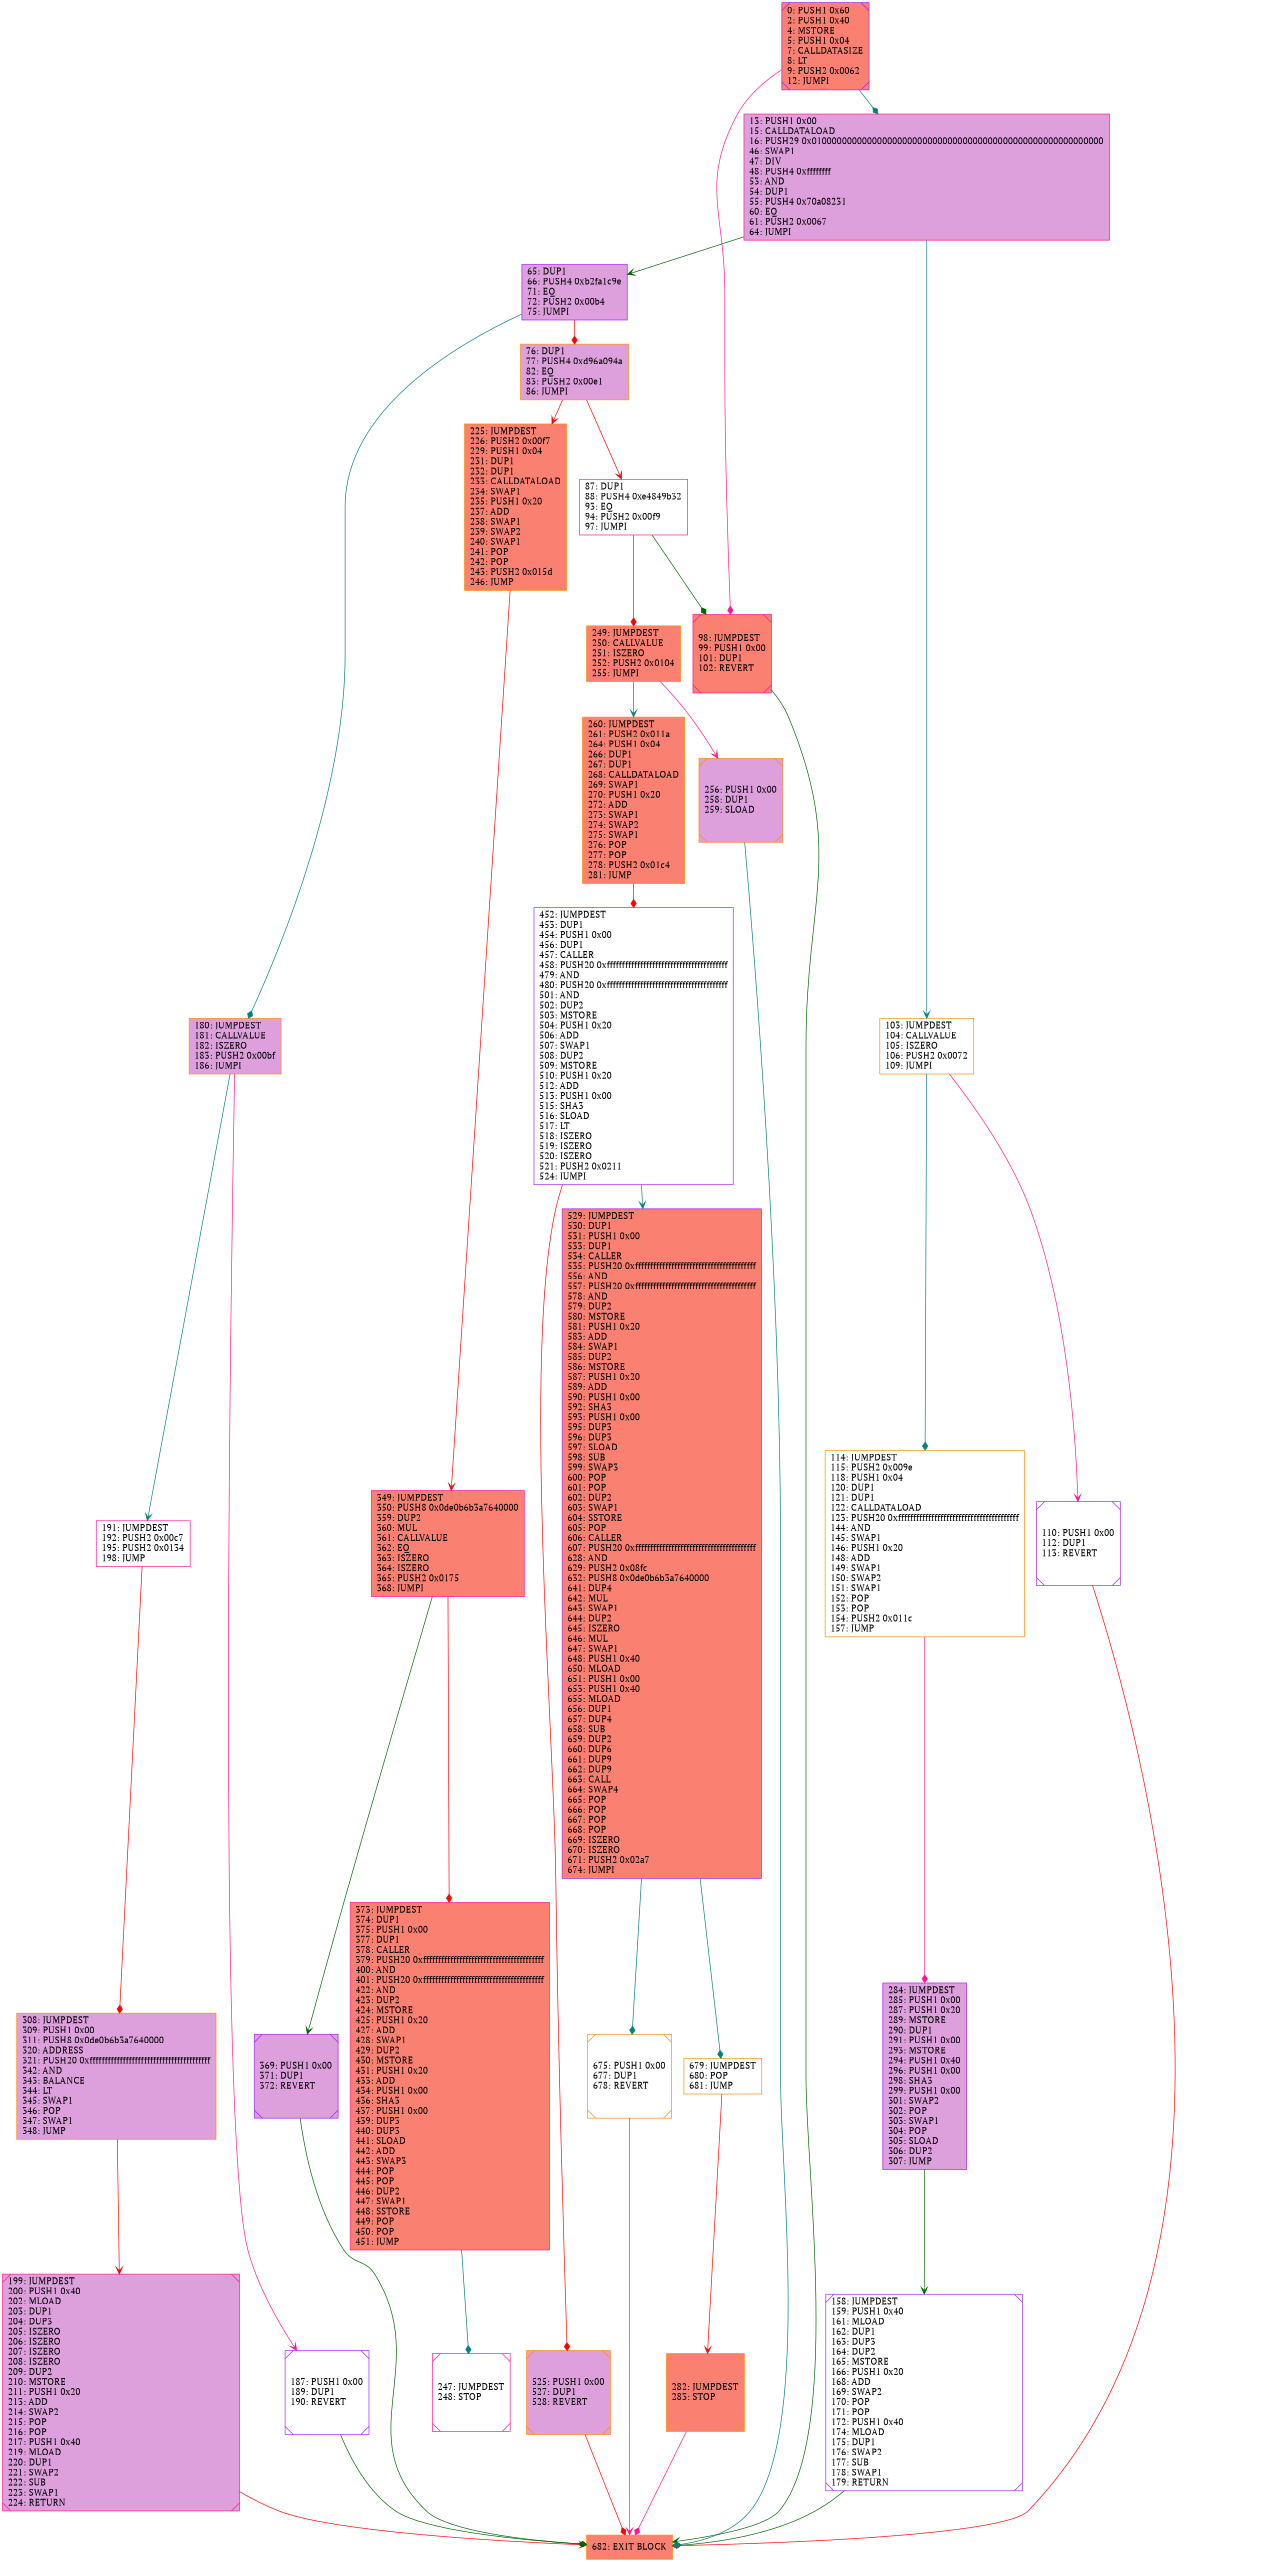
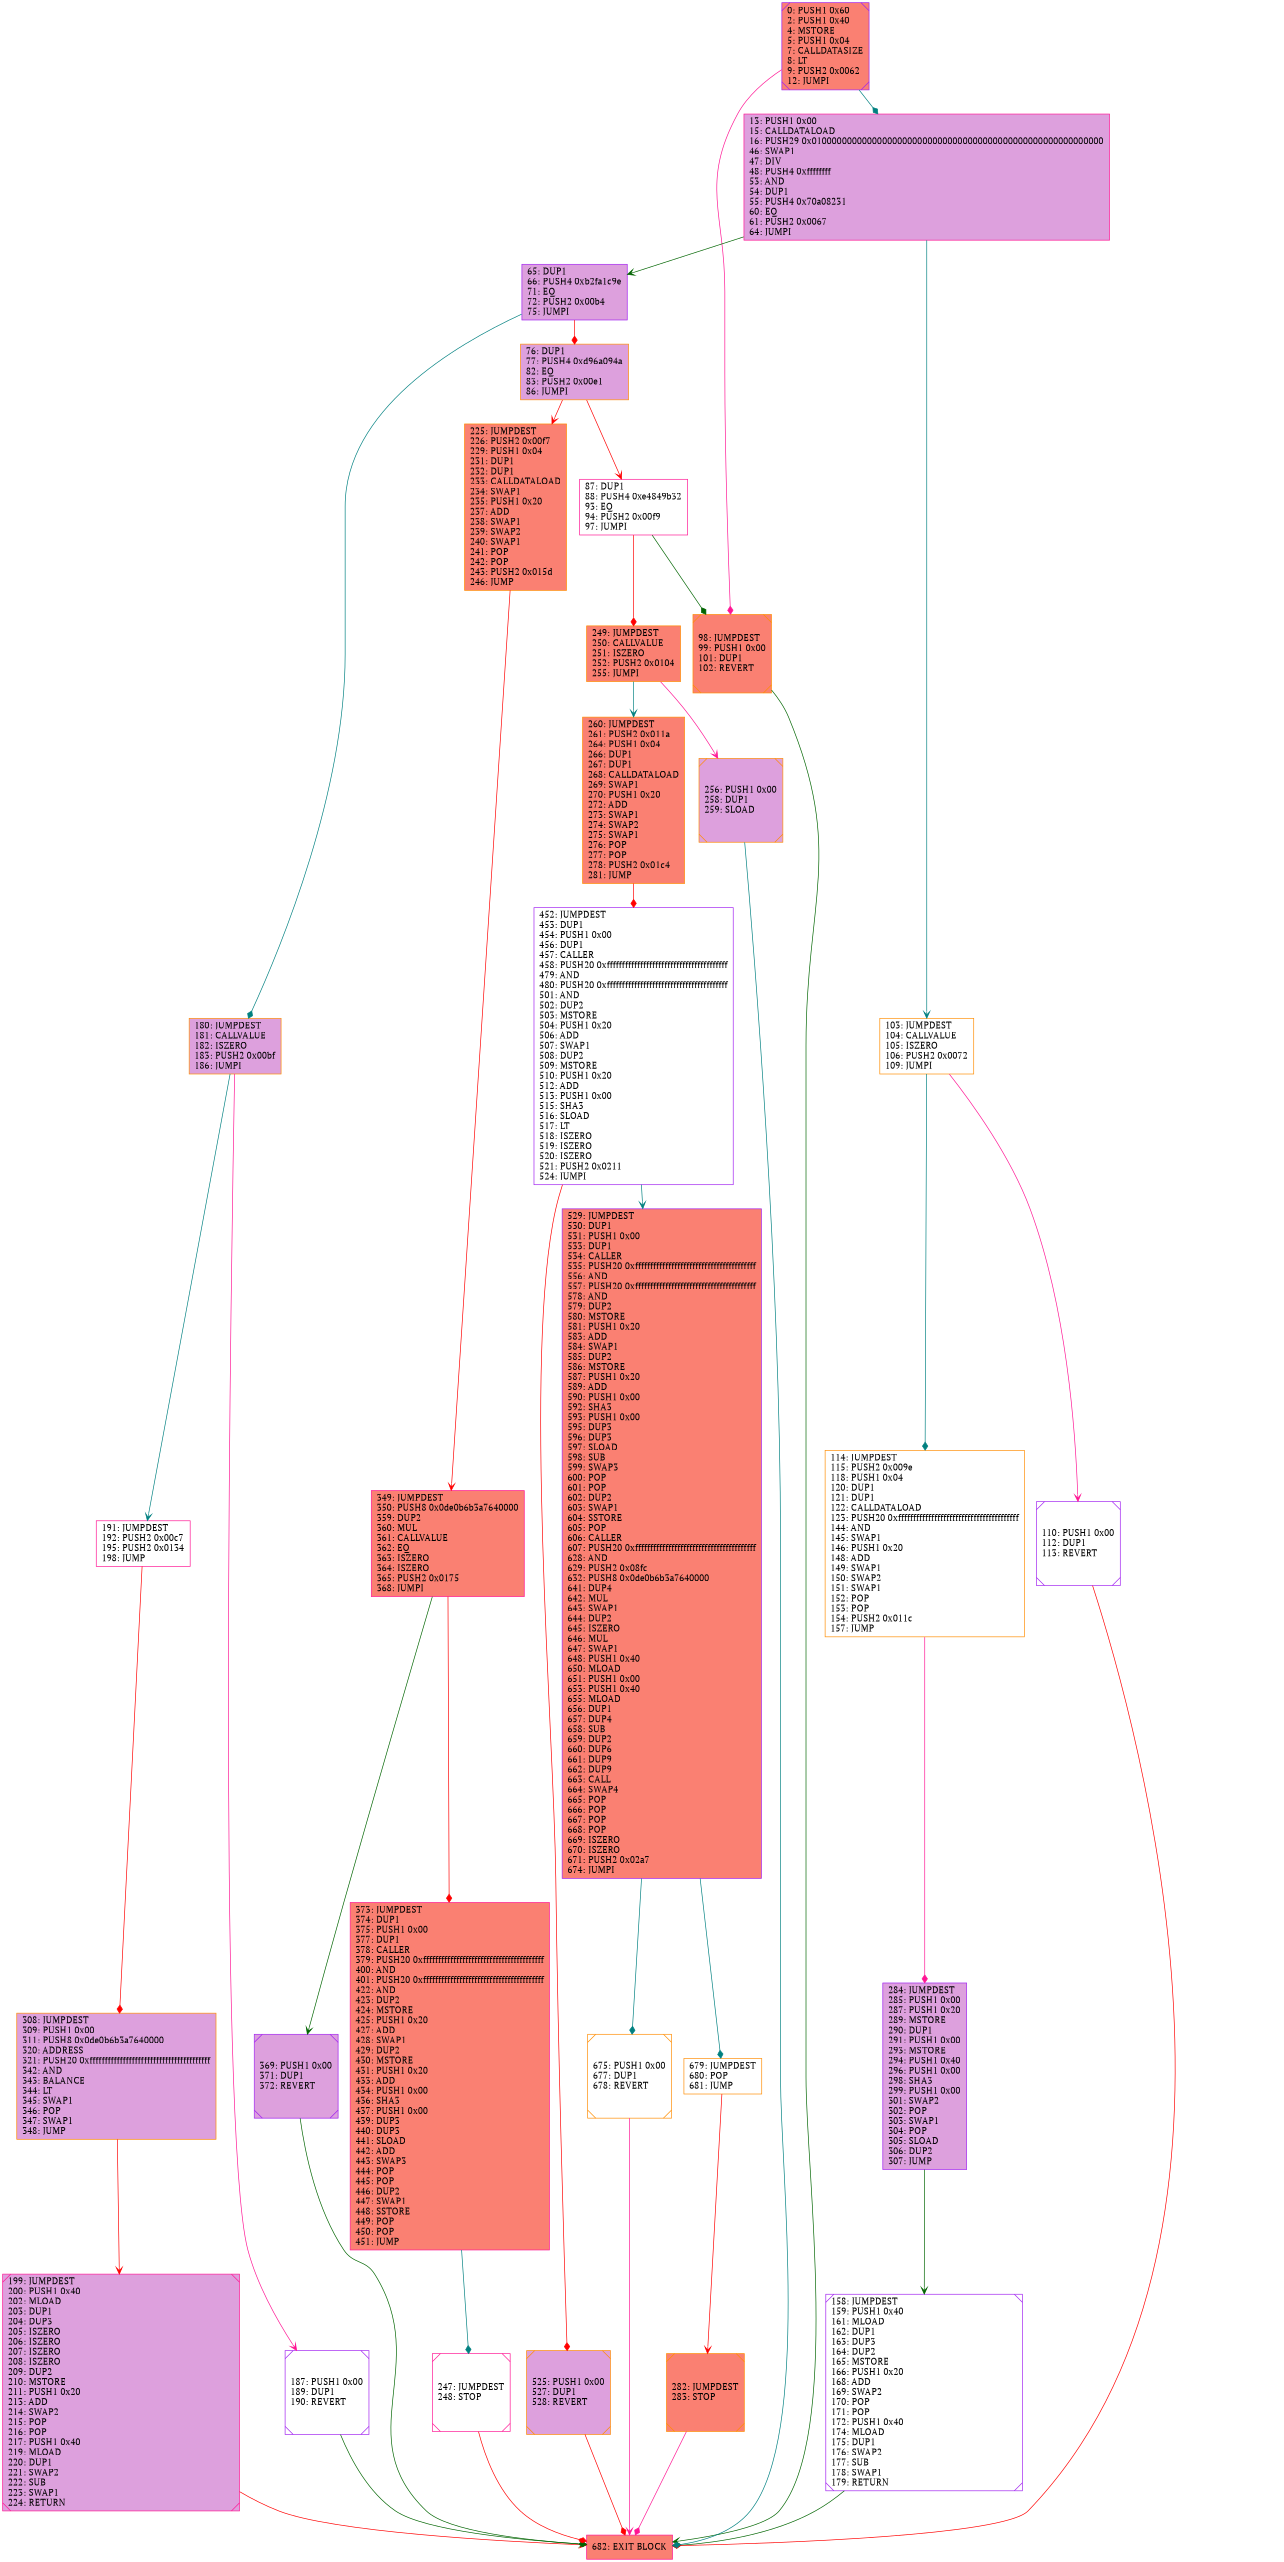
node "98: JUMPDEST 99: PUSH1 0x00 101: DUP1 102: REVERT": color deeppink -> darkorange
edge "247: JUMPDEST 248: STOP" -> "682: EXIT BLOCK": added
edge "187: PUSH1 0x00 189: DUP1 190: REVERT" -> "682: EXIT BLOCK": arrowhead diamond -> vee
node "682: EXIT BLOCK": color darkorange -> deeppink
